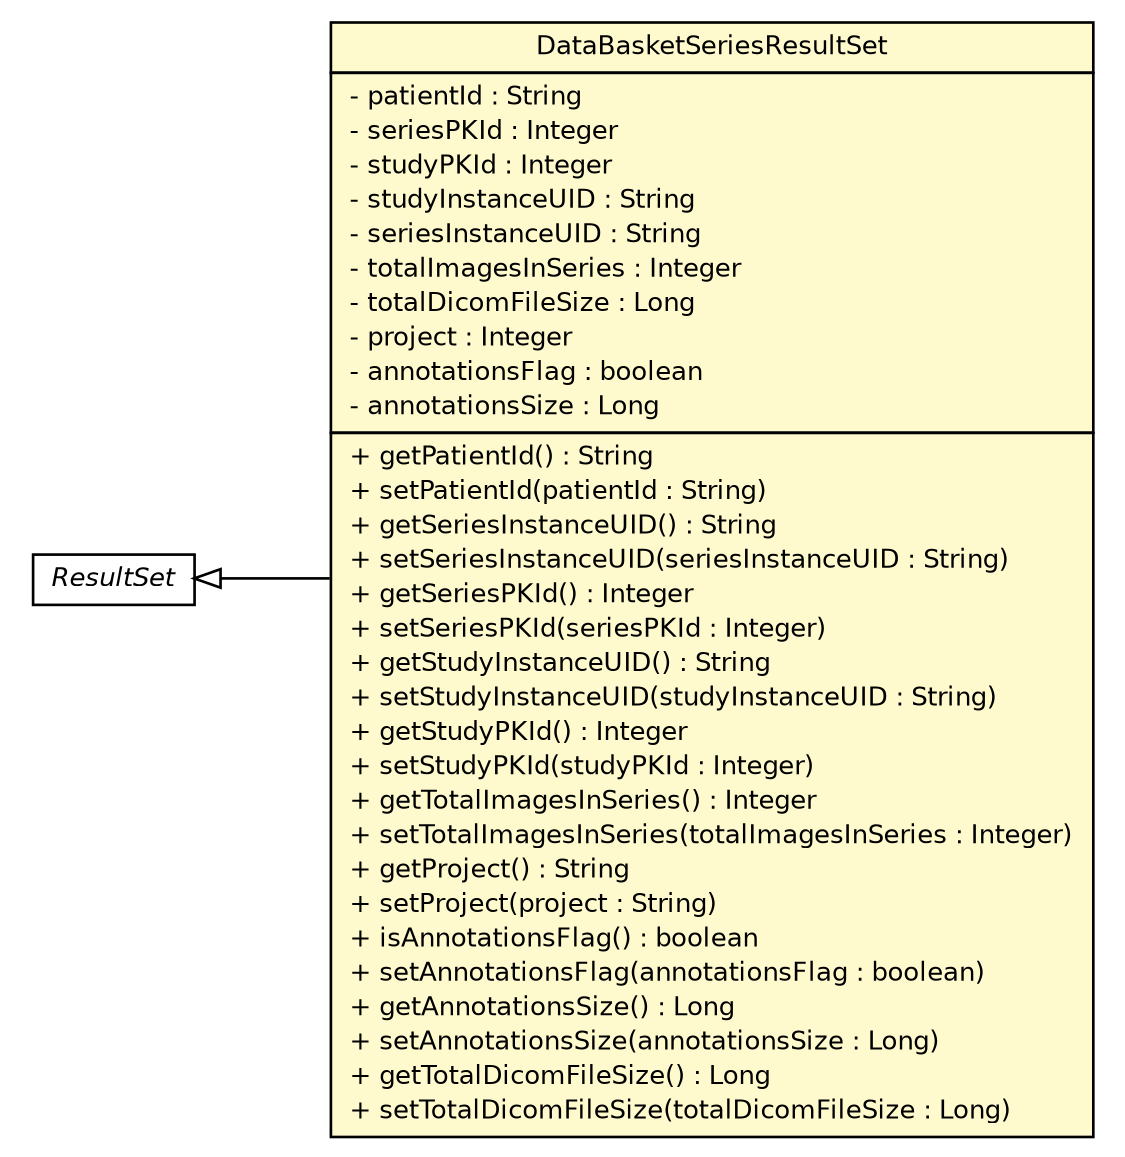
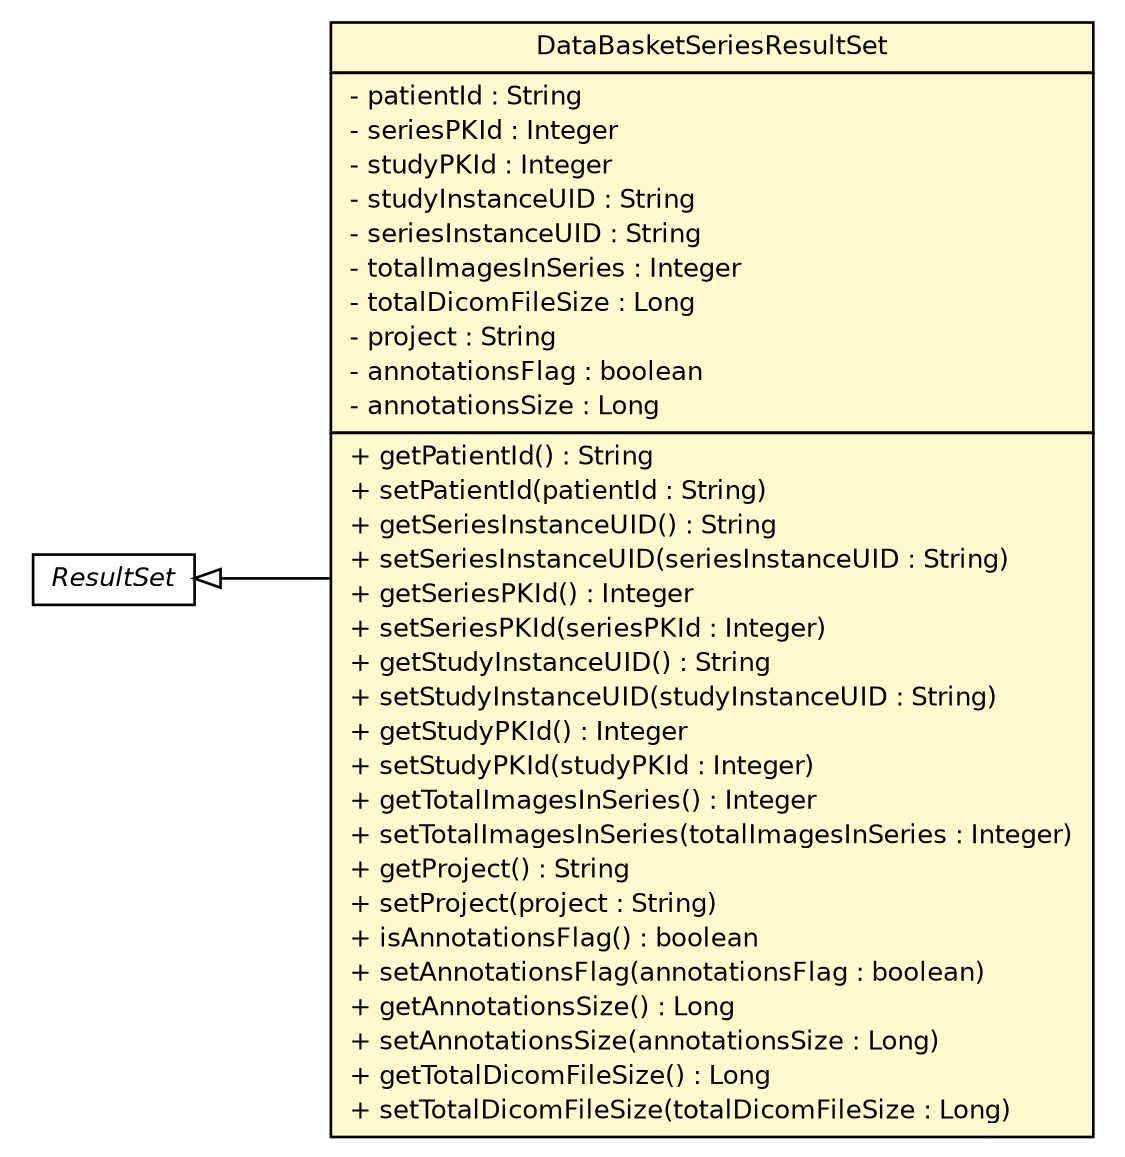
node "DataBasketSeriesResultSet": text "- project : Integer" -> "- project : String"
